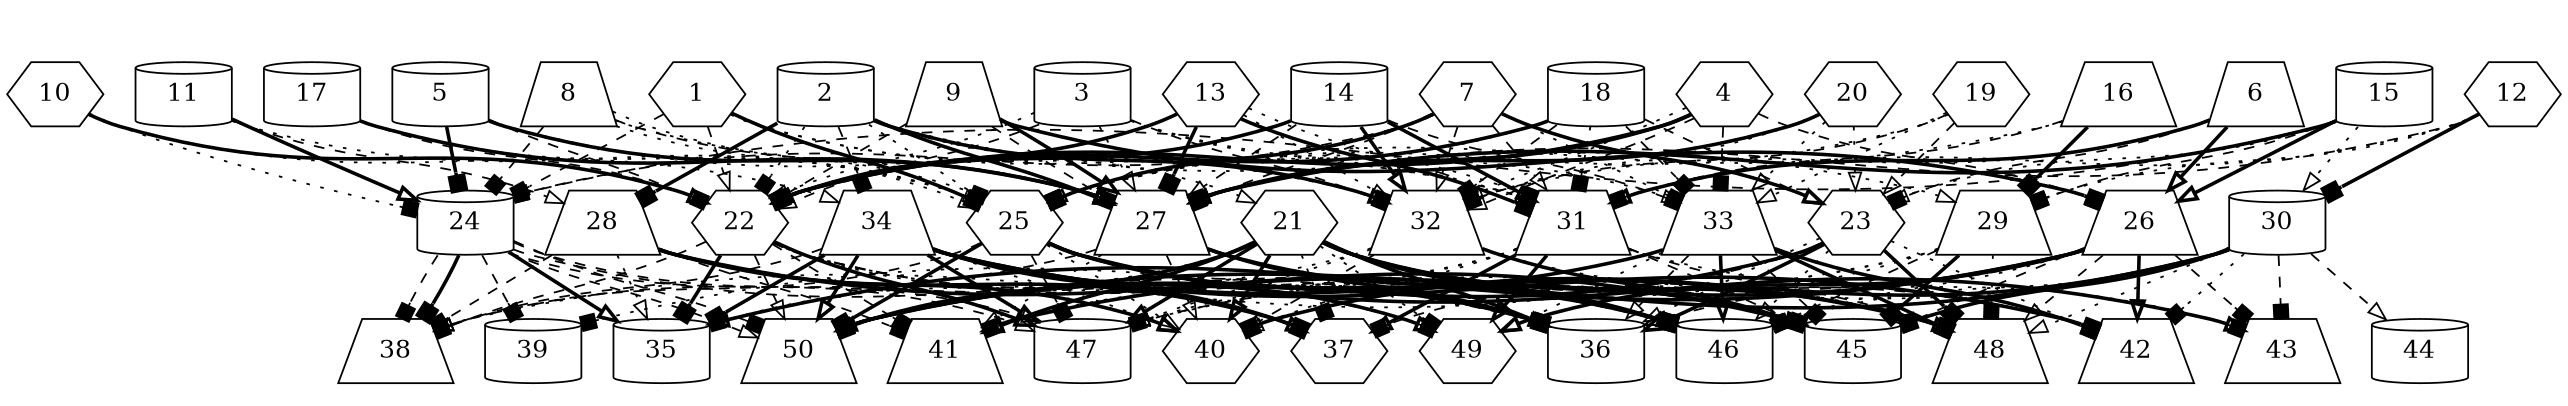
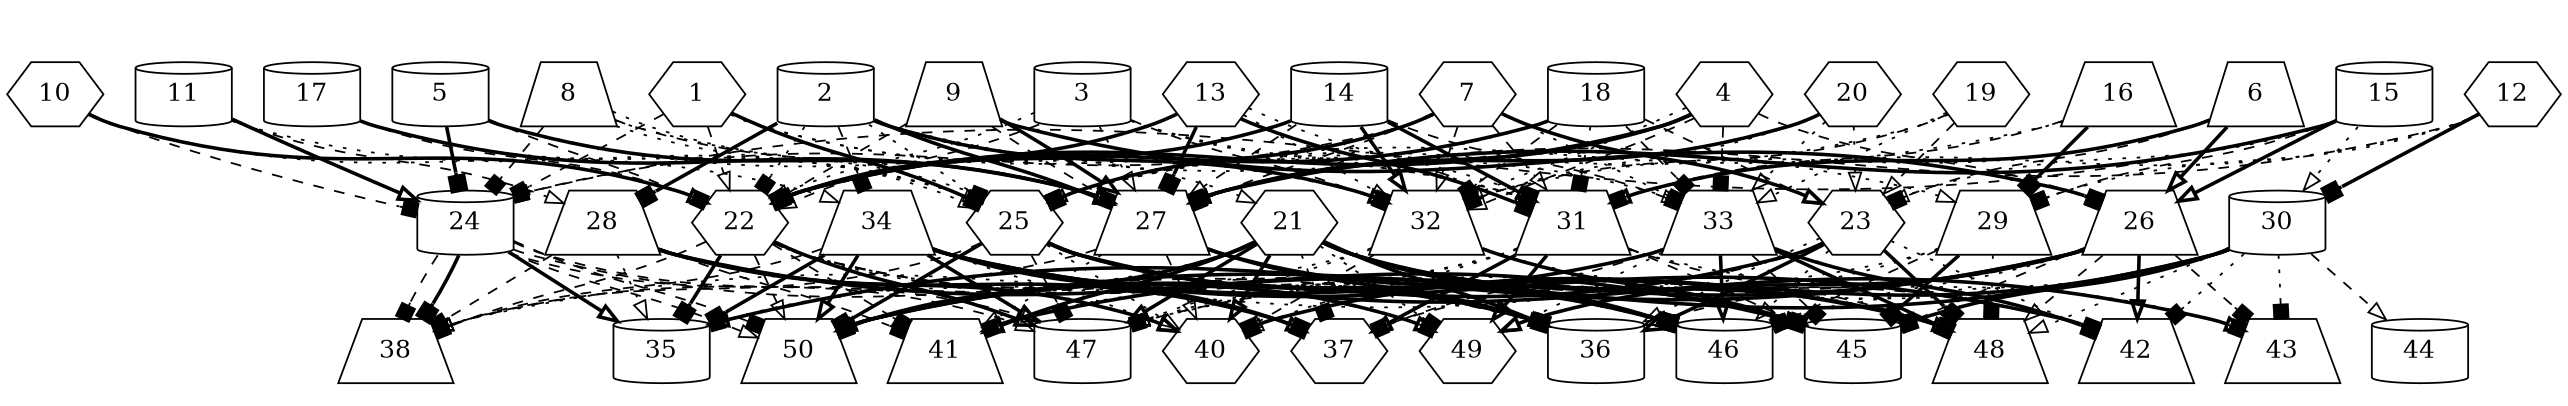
edge "10" -> "24": style dotted -> dashed
edge "30" -> "43": style dashed -> dotted
edge "33" -> "36": now "33" -> "37"
node "39": removed
